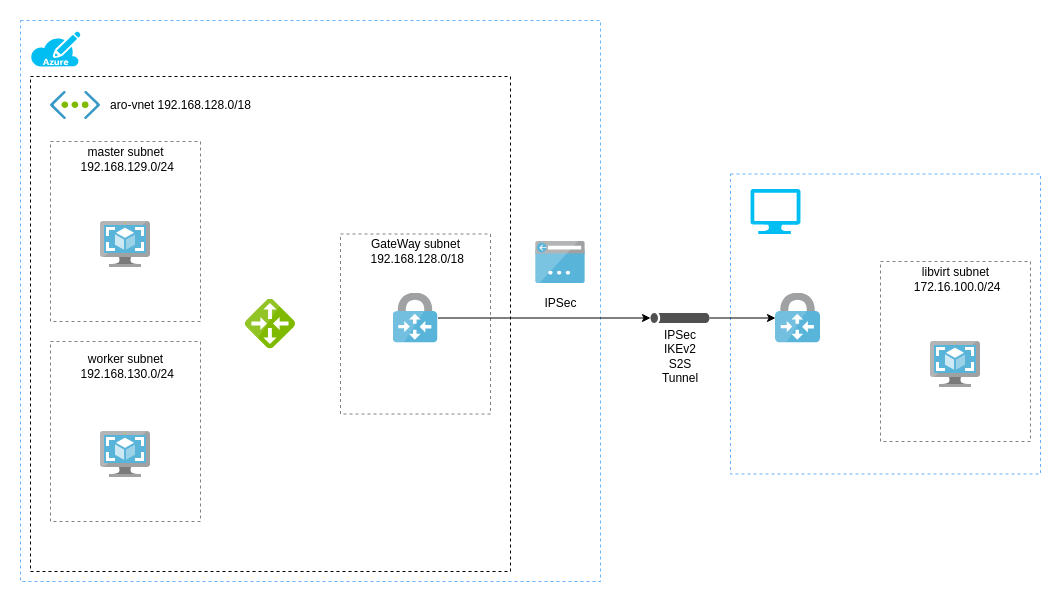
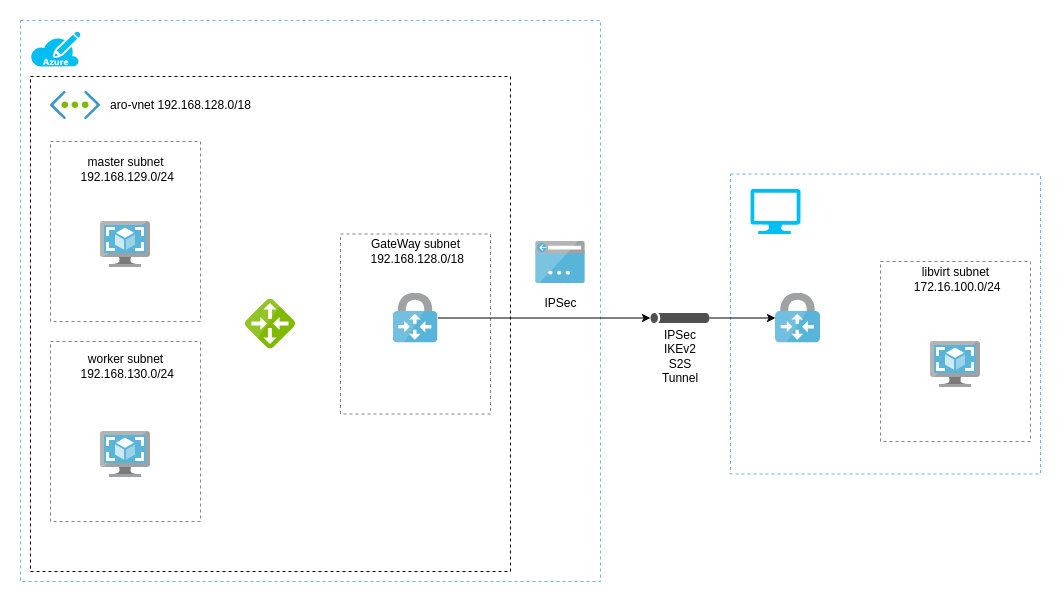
node "master subnet 192.168.129.0/24": moved (126, 159) -> (126, 169)
